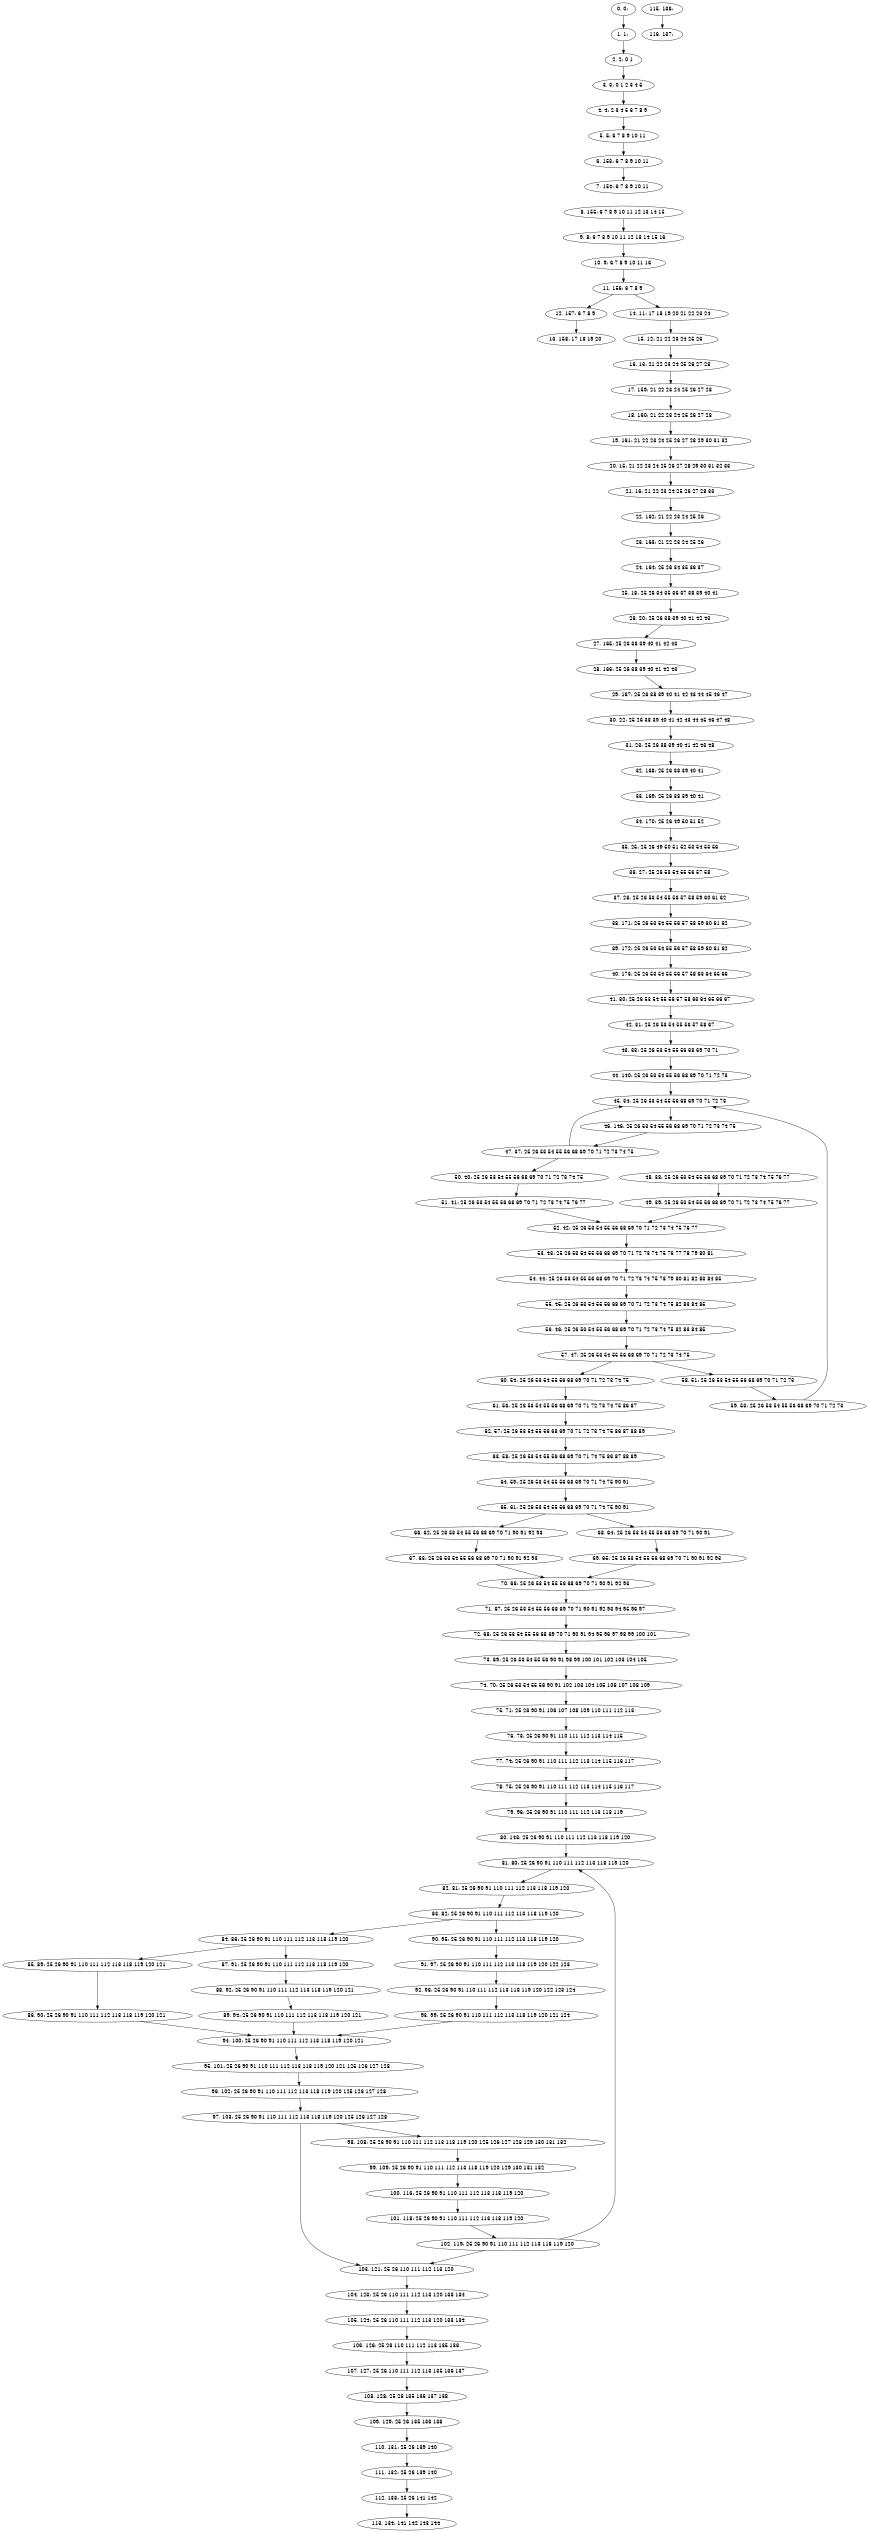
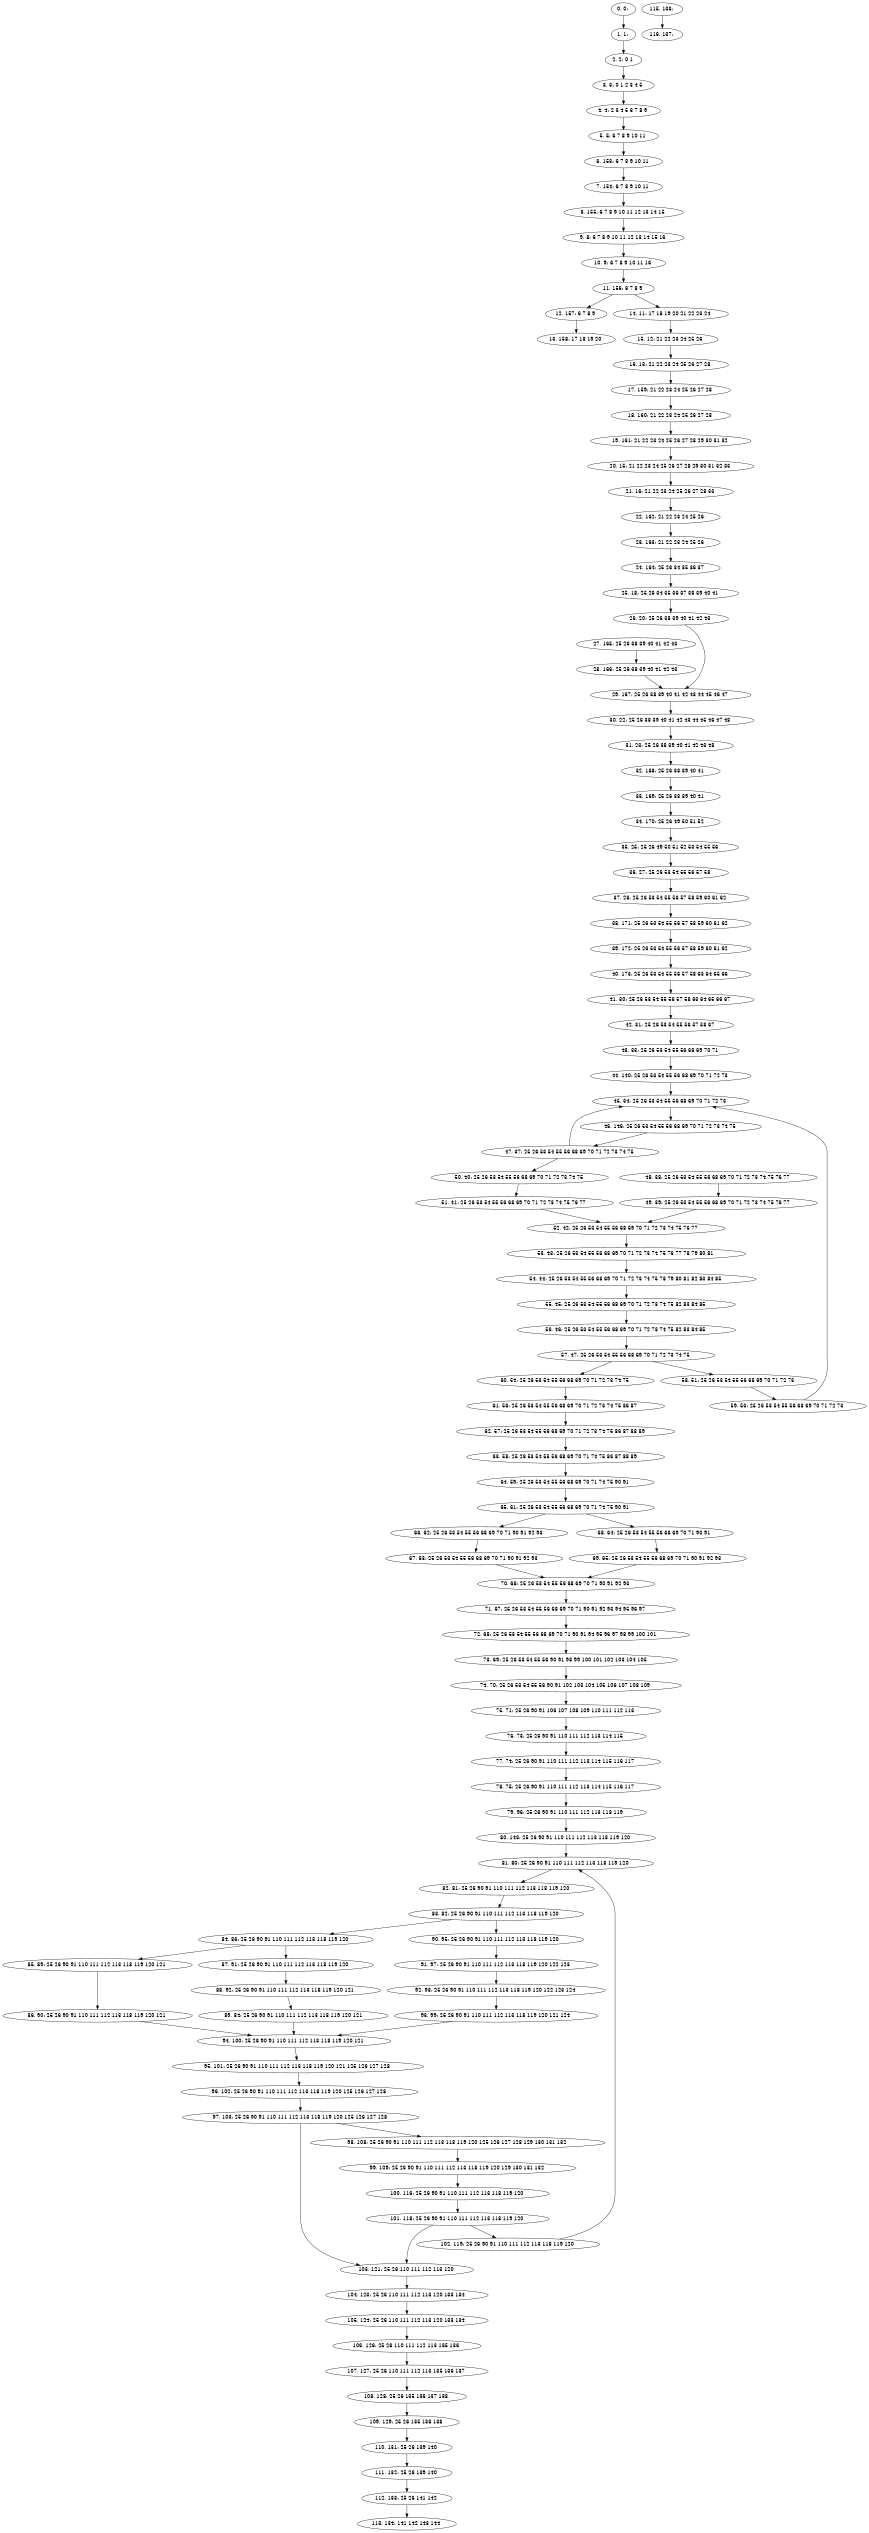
edge "7, 154: 6 7 8 9 10 11" -> "8, 155: 6 7 8 9 10 11 12 13 14 15": added
edge "26, 20: 25 26 38 39 40 41 42 43" -> "27, 165: 25 26 38 39 40 41 42 43": now "26, 20: 25 26 38 39 40 41 42 43" -> "29, 167: 25 26 38 39 40 41 42 43 44 45 46 47"
node "89, 94: 25 26 90 91 110 111 112 113 118 119 120 121": label "89, 94: 25 26 90 91 110 111 112 113 118 119 120 121" -> "89, 84: 25 26 90 91 110 111 112 113 118 119 120 121"
edge "102, 119: 25 26 90 91 110 111 112 113 118 119 120" -> "103, 121: 25 26 110 111 112 113 120": now "101, 118: 25 26 90 91 110 111 112 113 118 119 120" -> "103, 121: 25 26 110 111 112 113 120"
